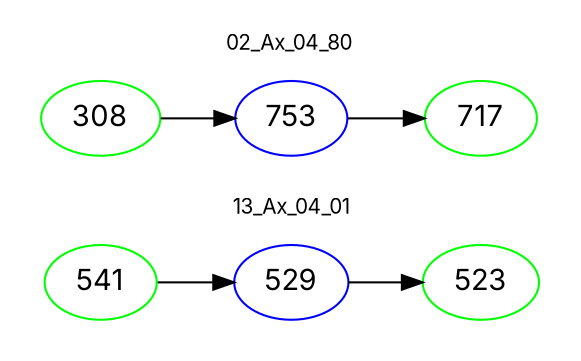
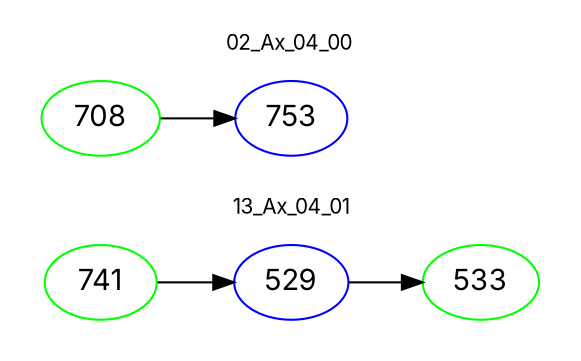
cluster "02_Ax_04_80": label "02_Ax_04_80" -> "02_Ax_04_00"
node "308": label "308" -> "708"
node "717": removed
node "541": label "541" -> "741"
node "523": label "523" -> "533"
